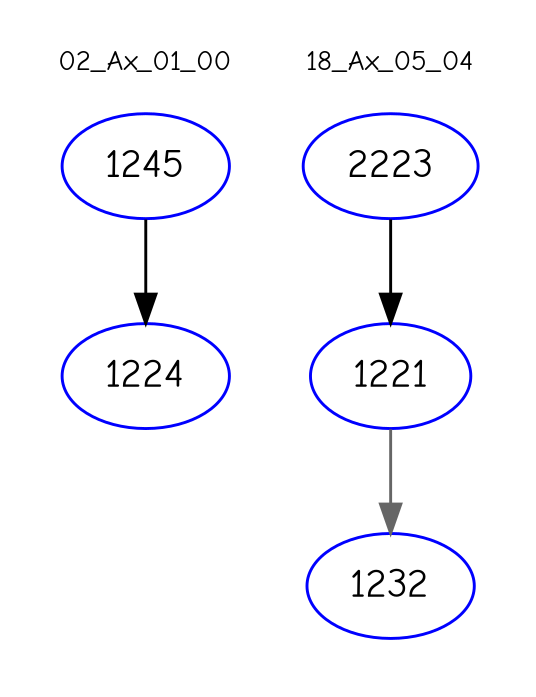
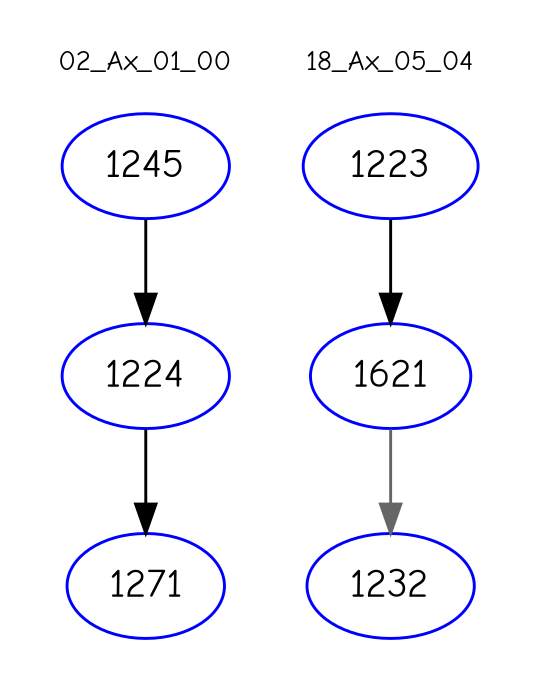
node "2223": label "2223" -> "1223"
node "1221": label "1221" -> "1621"
node "1271": added
